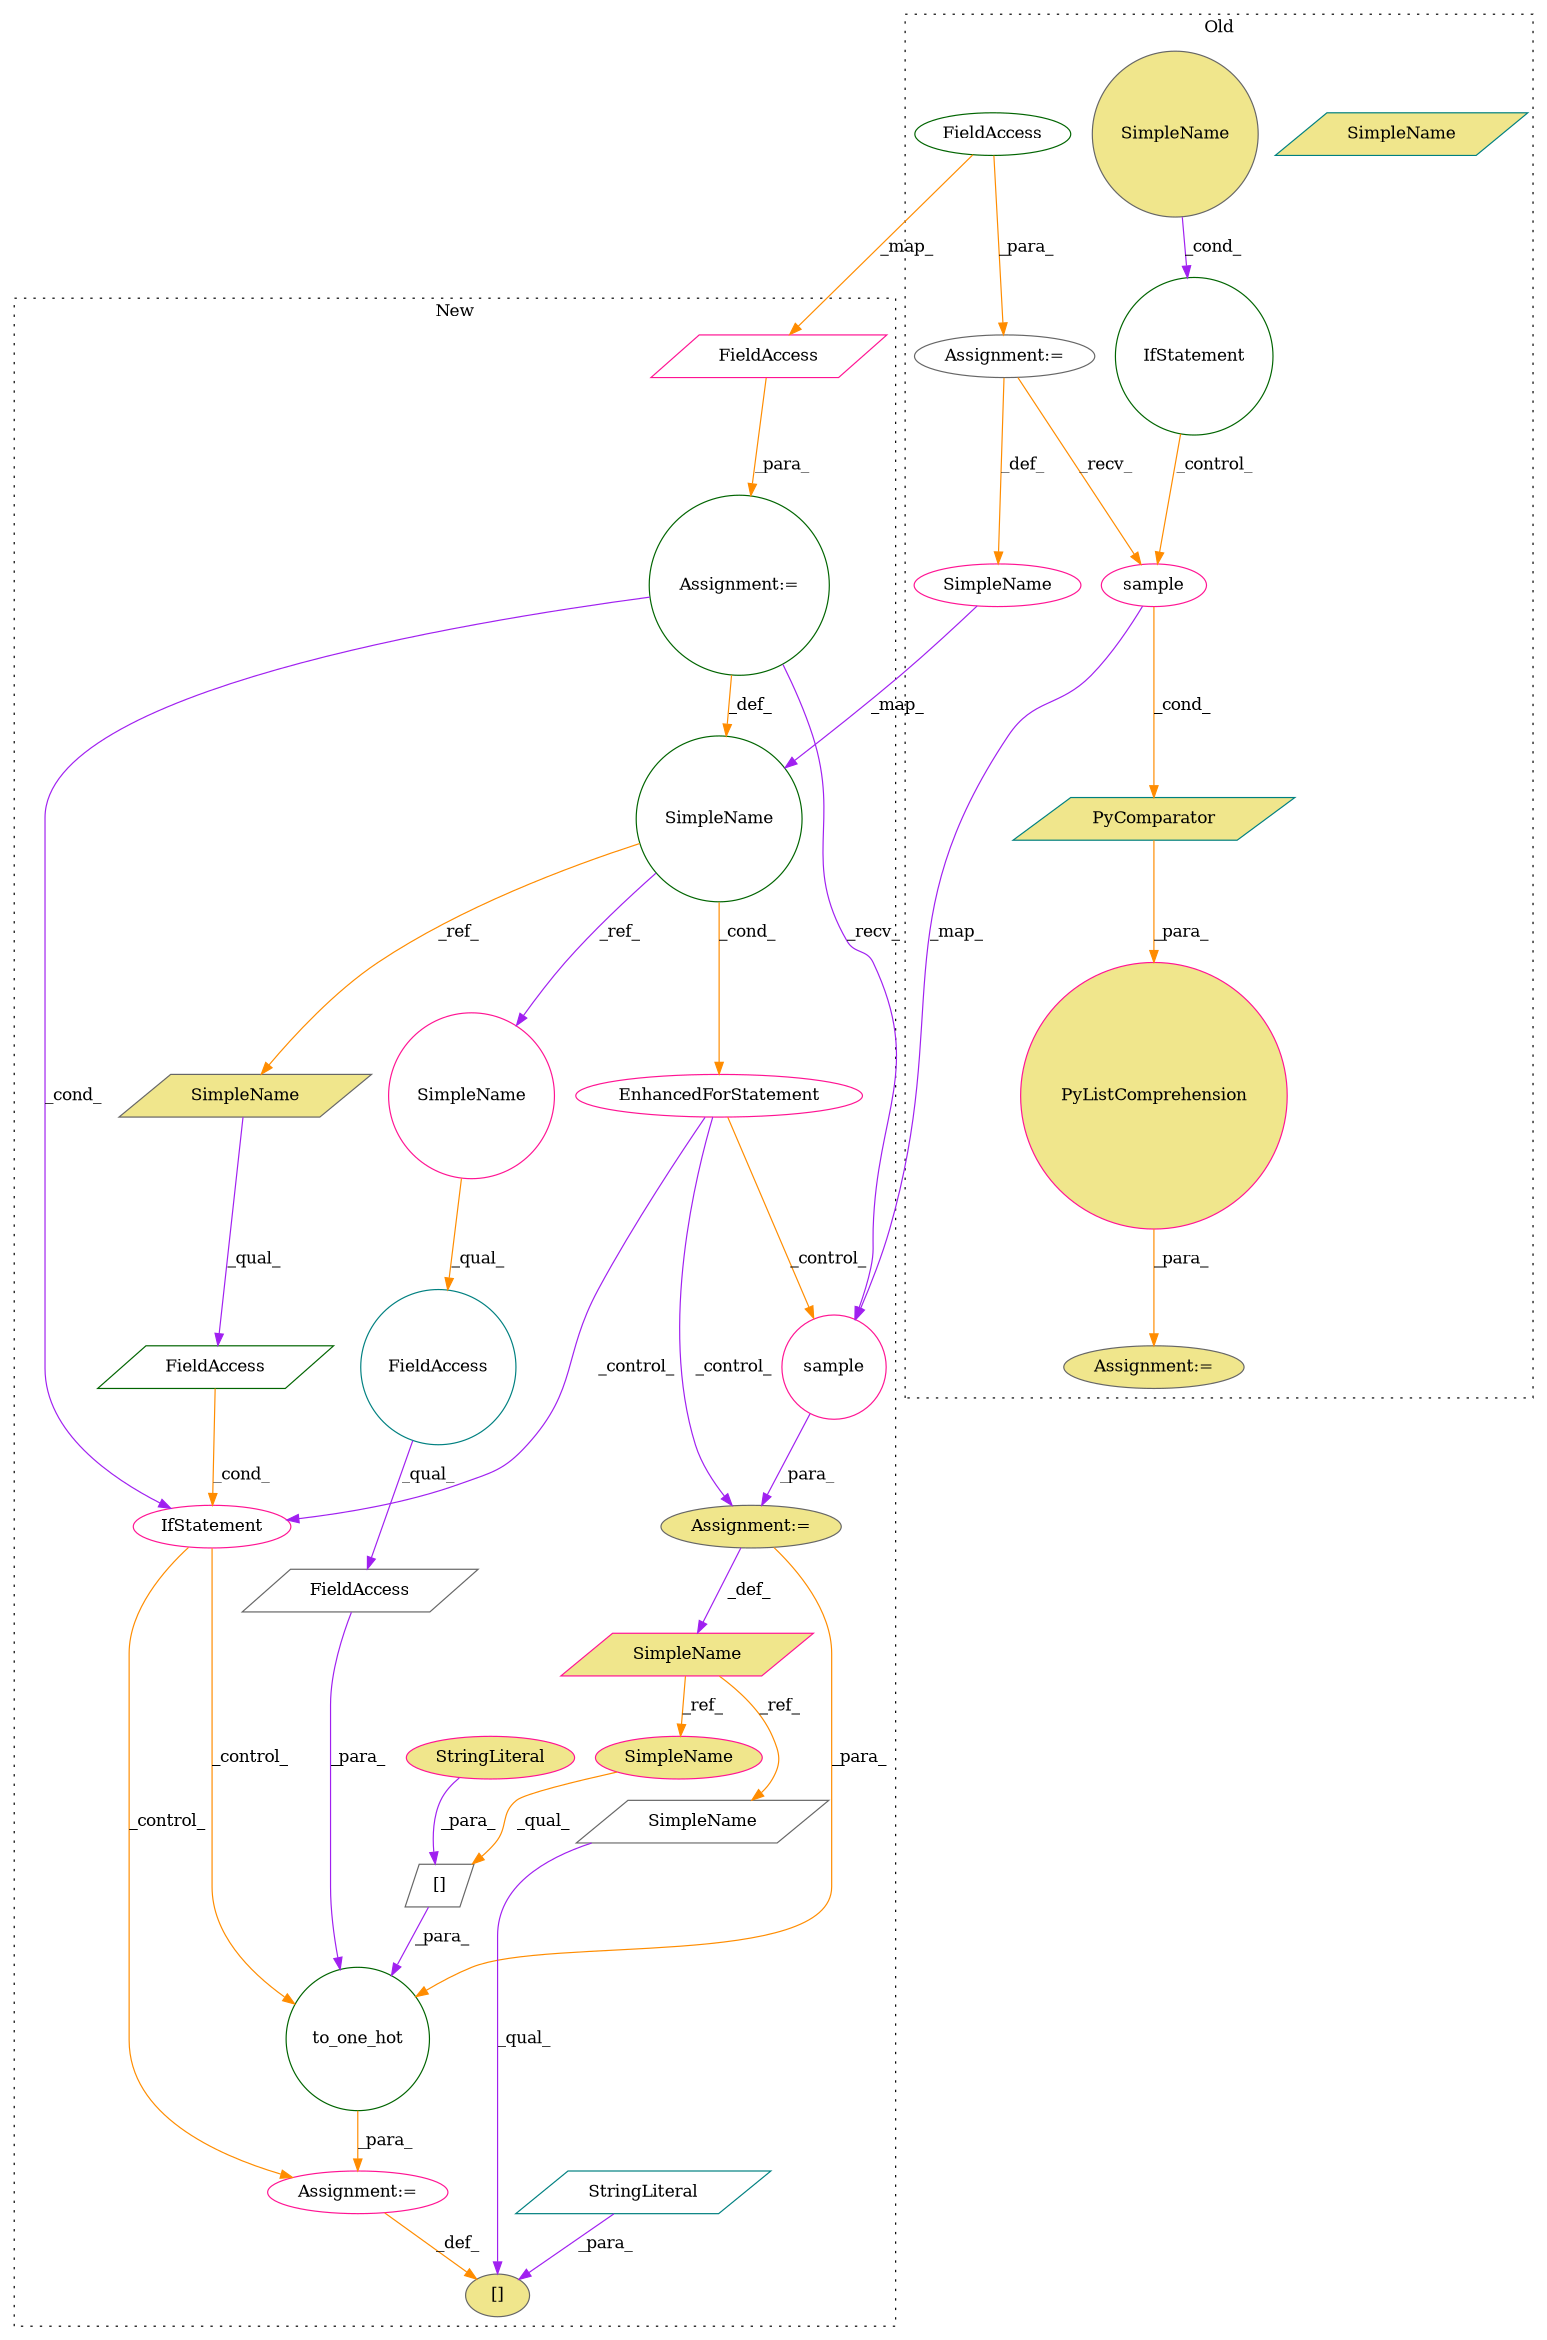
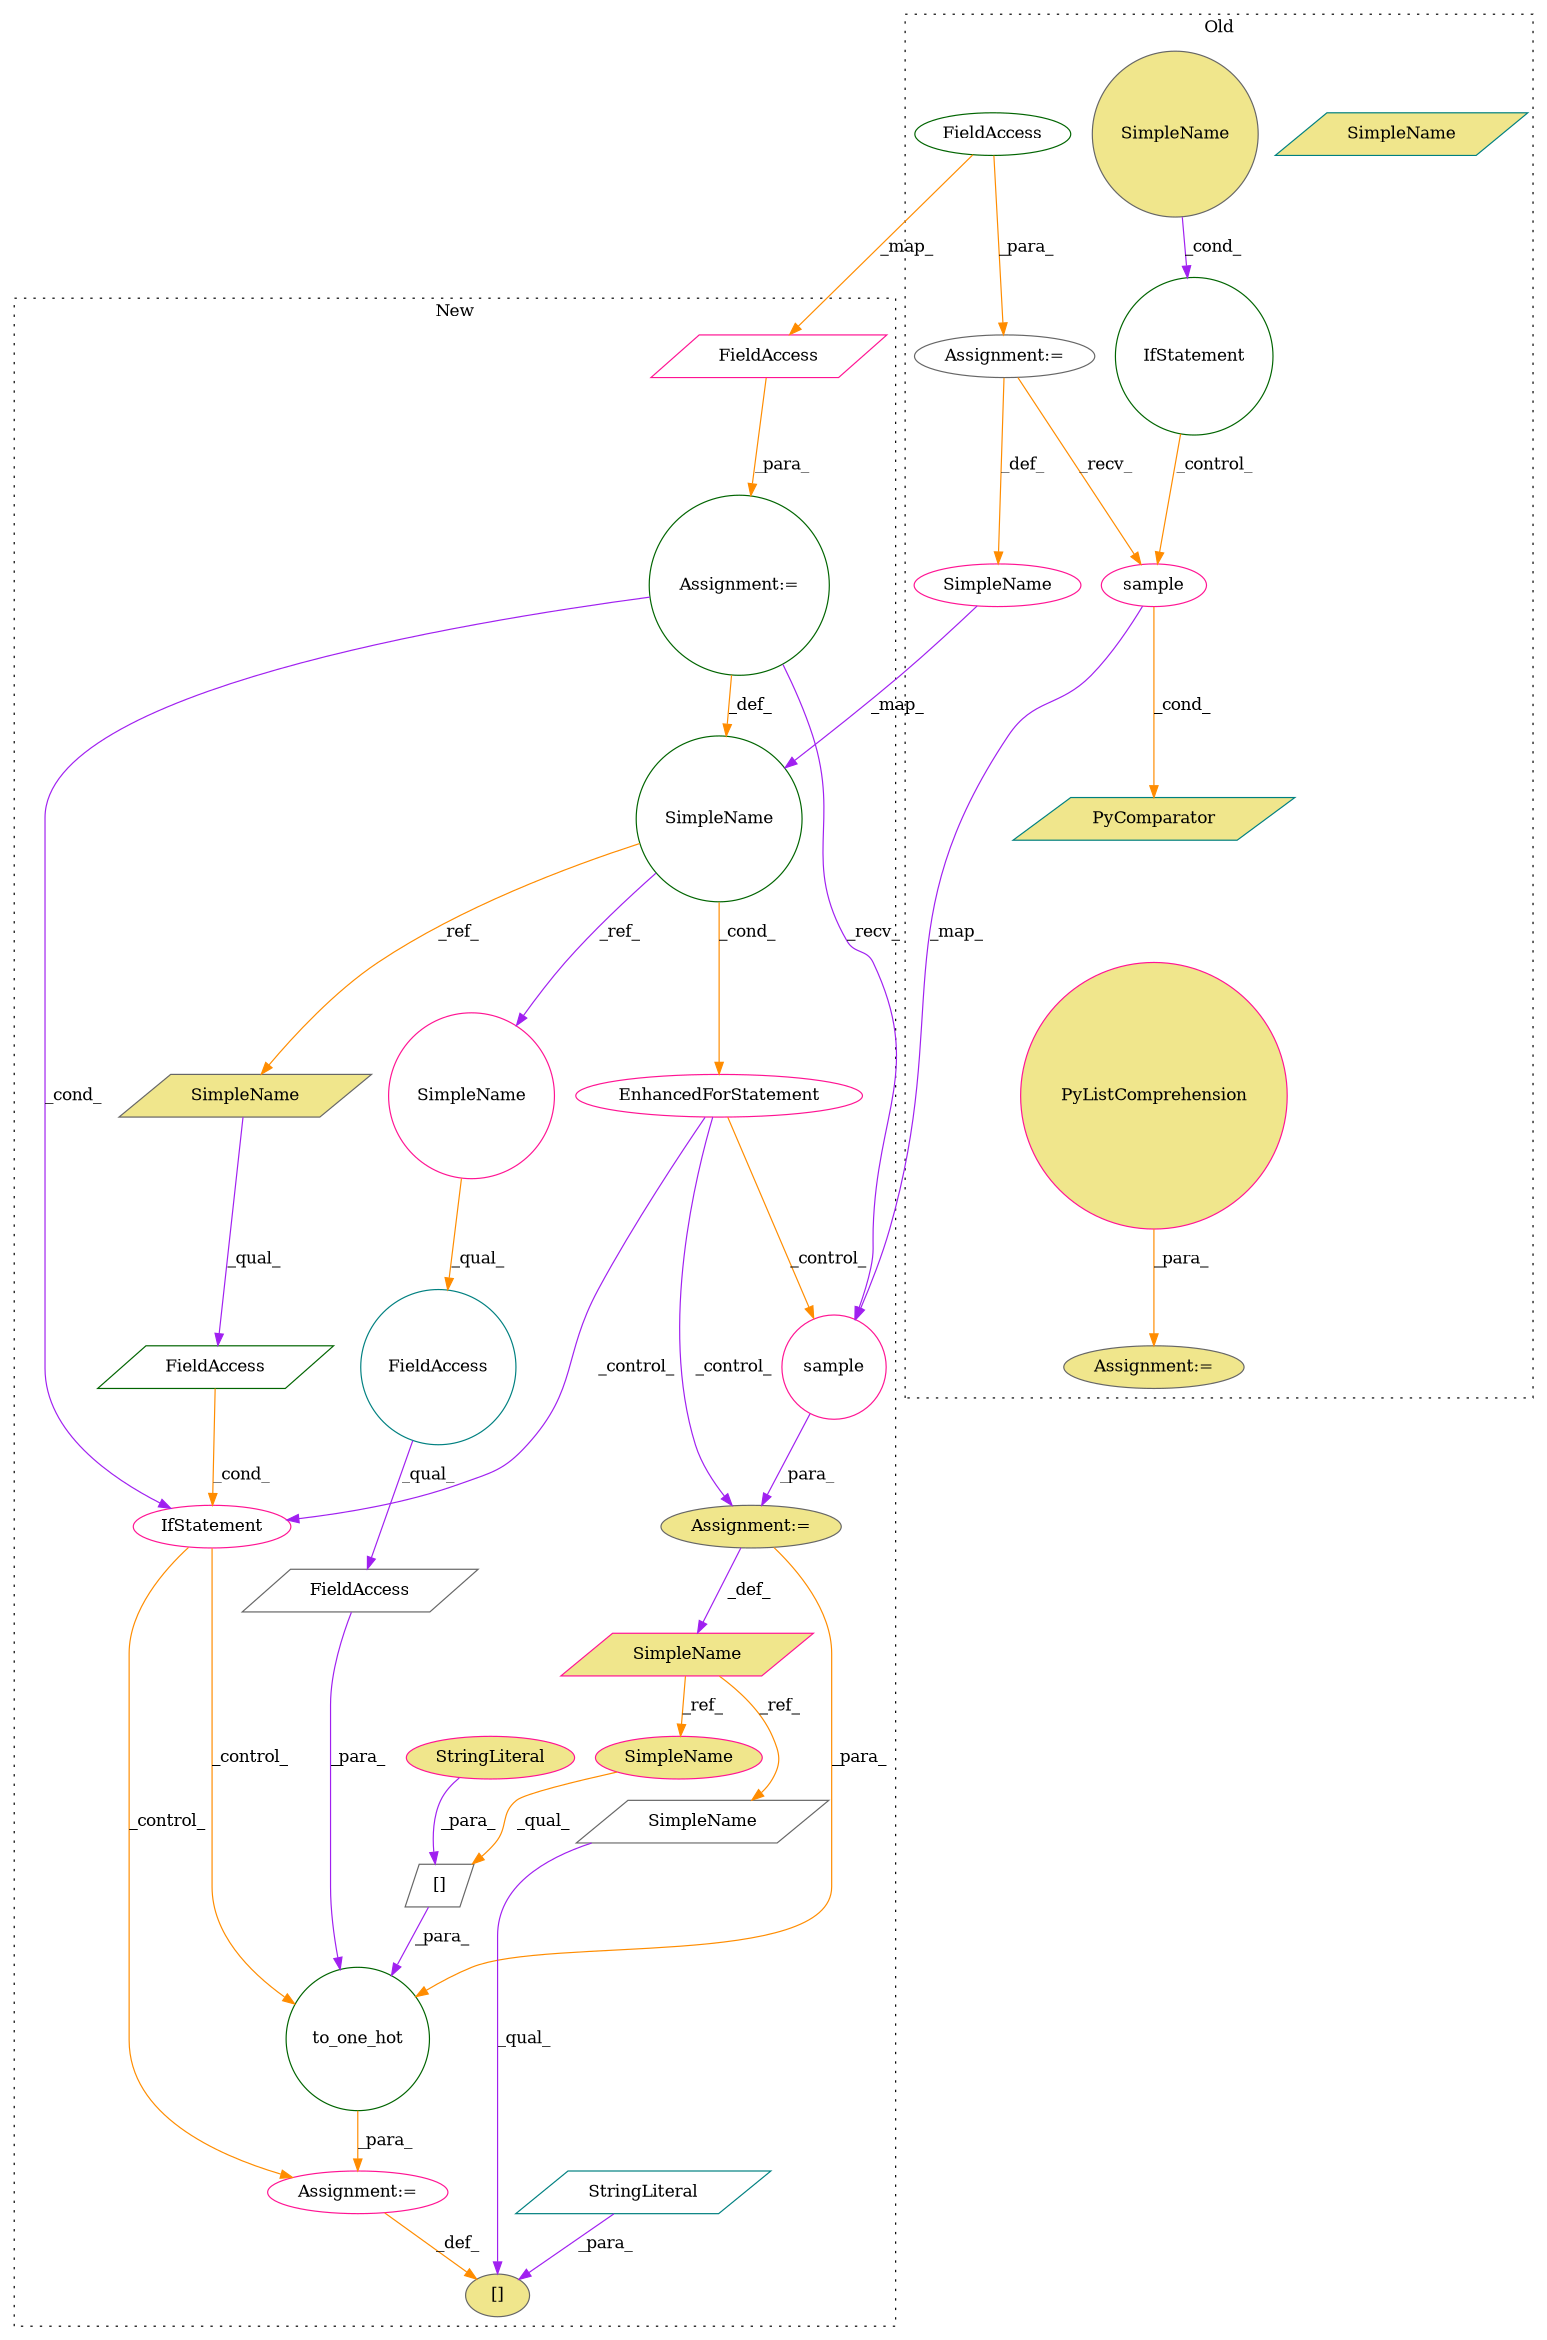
edge "PyComparator" -> "PyListComprehension": removed, label "_para_"
